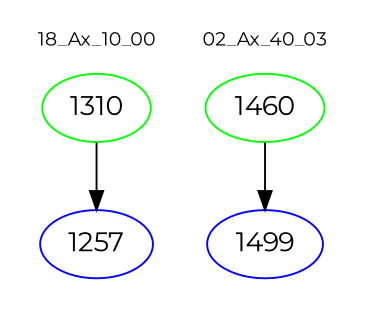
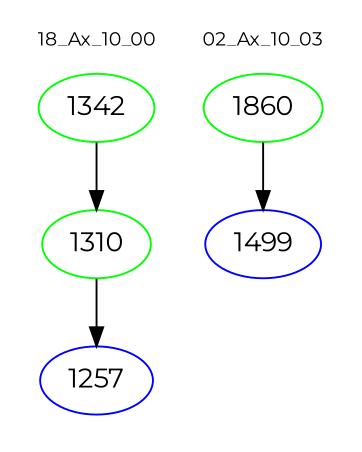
cluster "02_Ax_40_03": label "02_Ax_40_03" -> "02_Ax_10_03"
node "1342": added
node "1460": label "1460" -> "1860"
